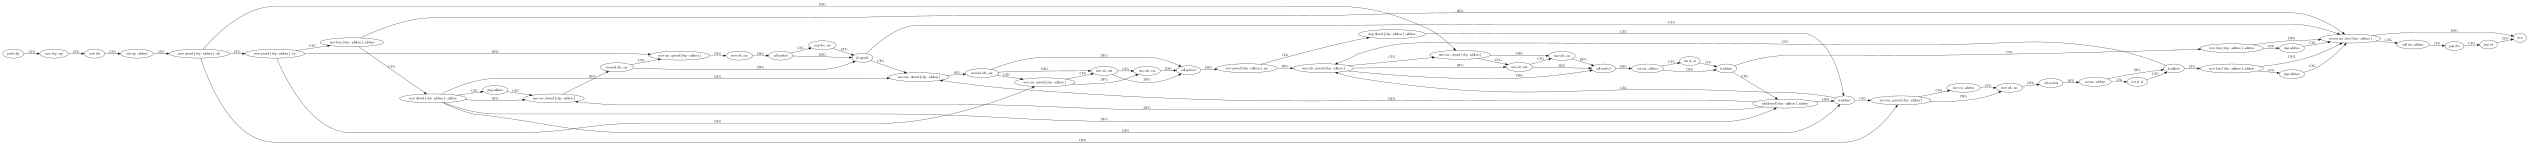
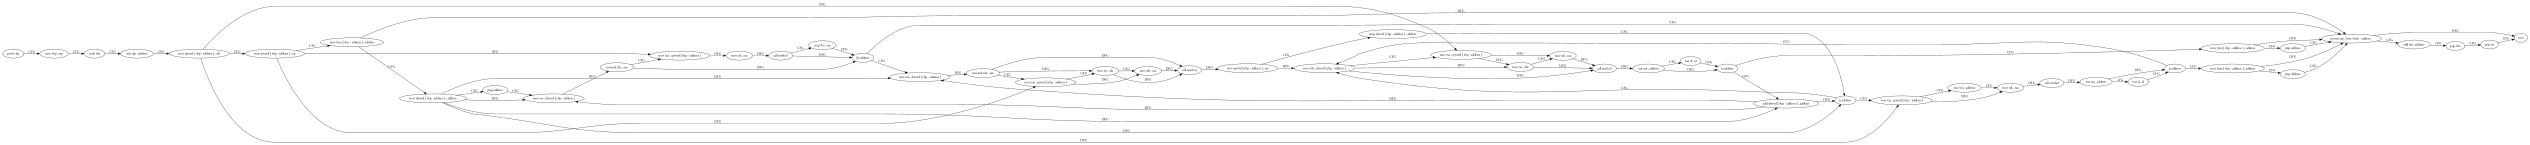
node "jb qword": label "jb qword" -> "jb address"
